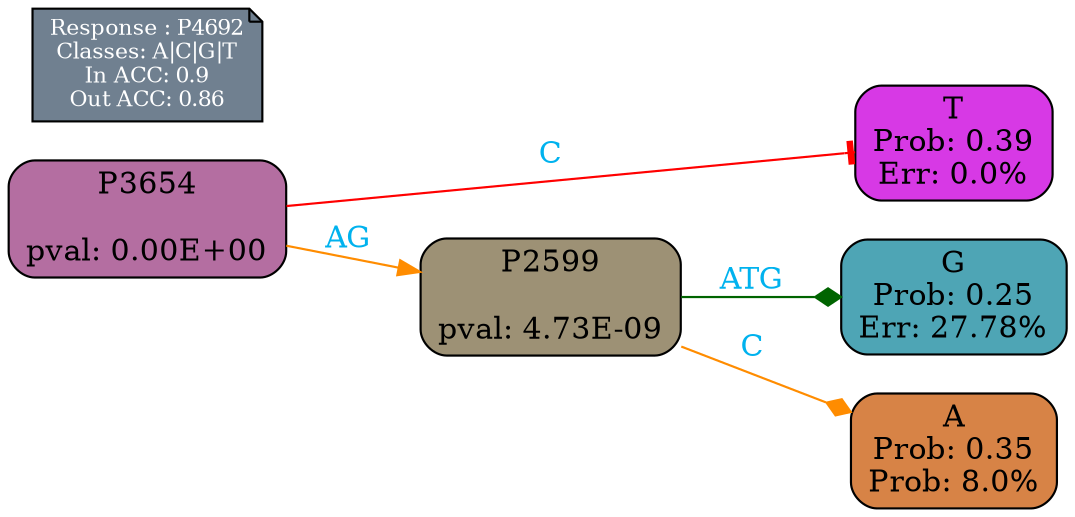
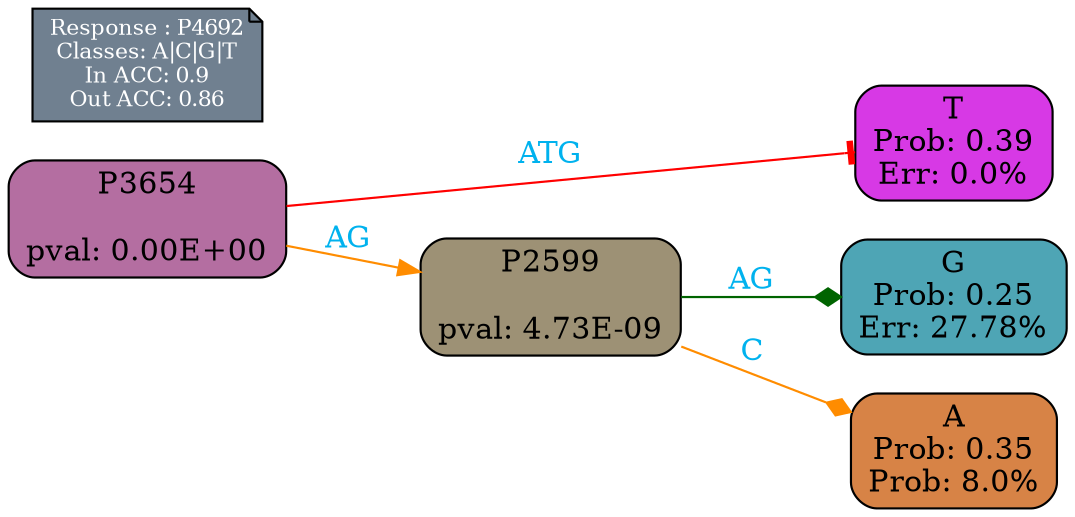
edge "P3654 pval: 0.00E+00" -> "T Prob: 0.39 Err: 0.0%": label "C" -> "ATG"
edge "P2599 pval: 4.73E-09" -> "G Prob: 0.25 Err: 27.78%": label "ATG" -> "AG"
